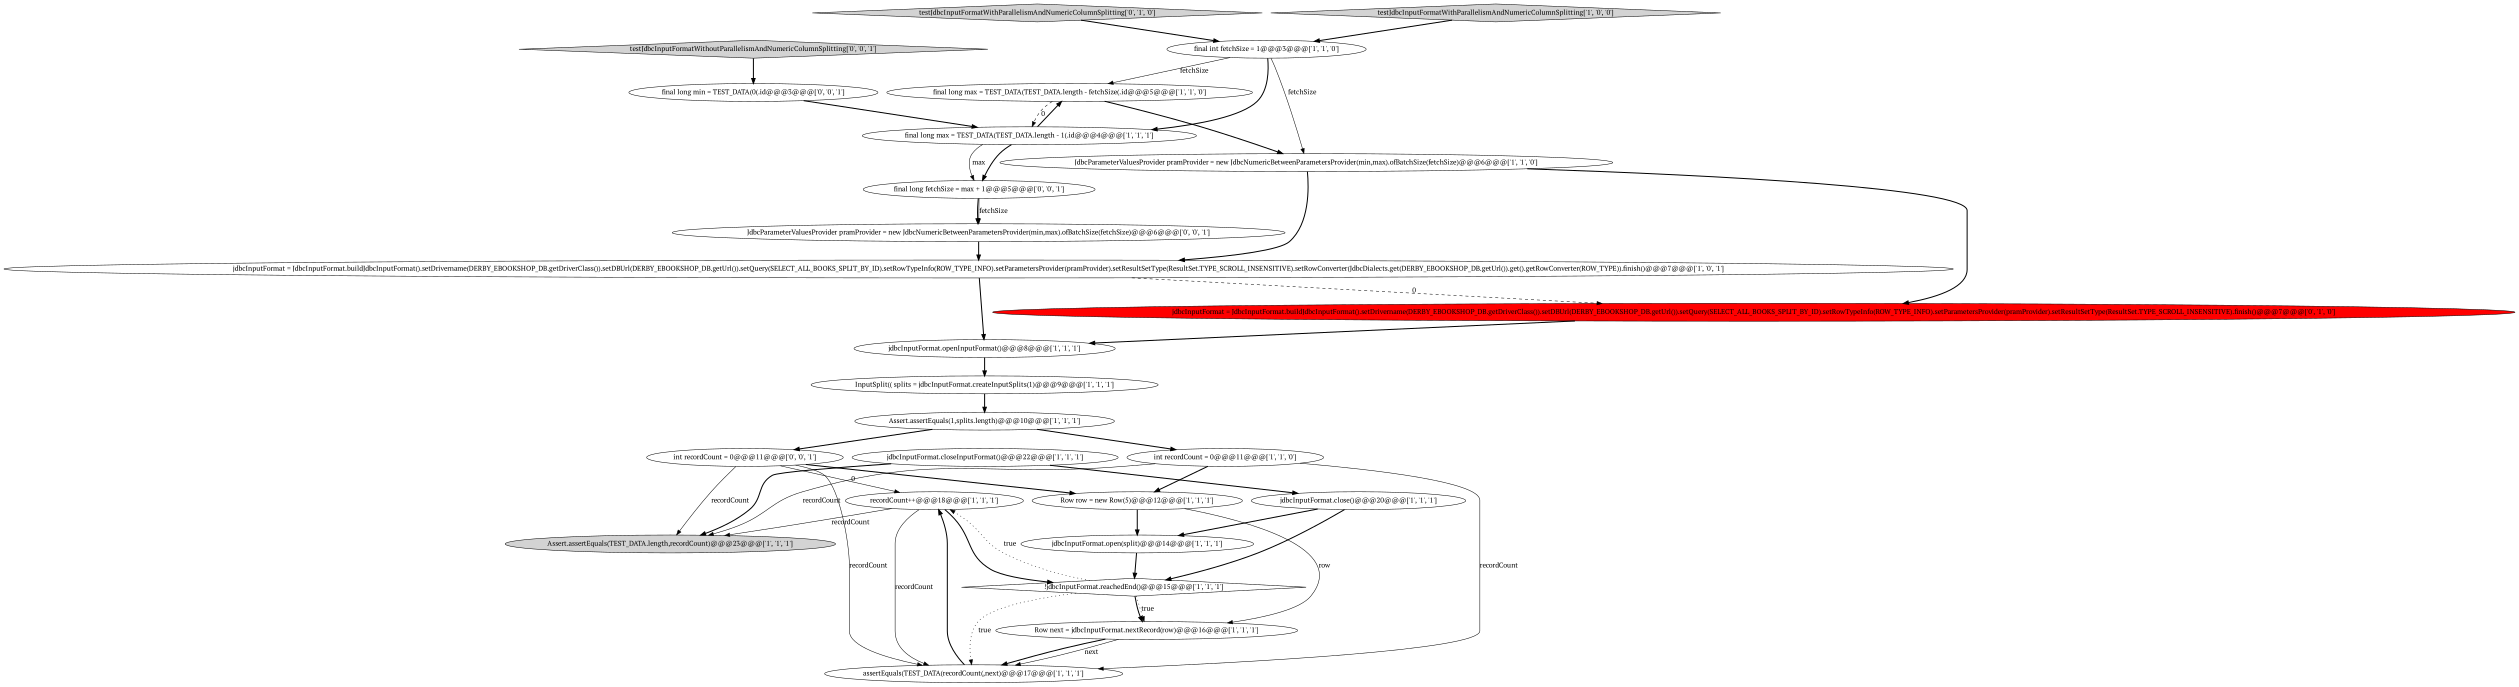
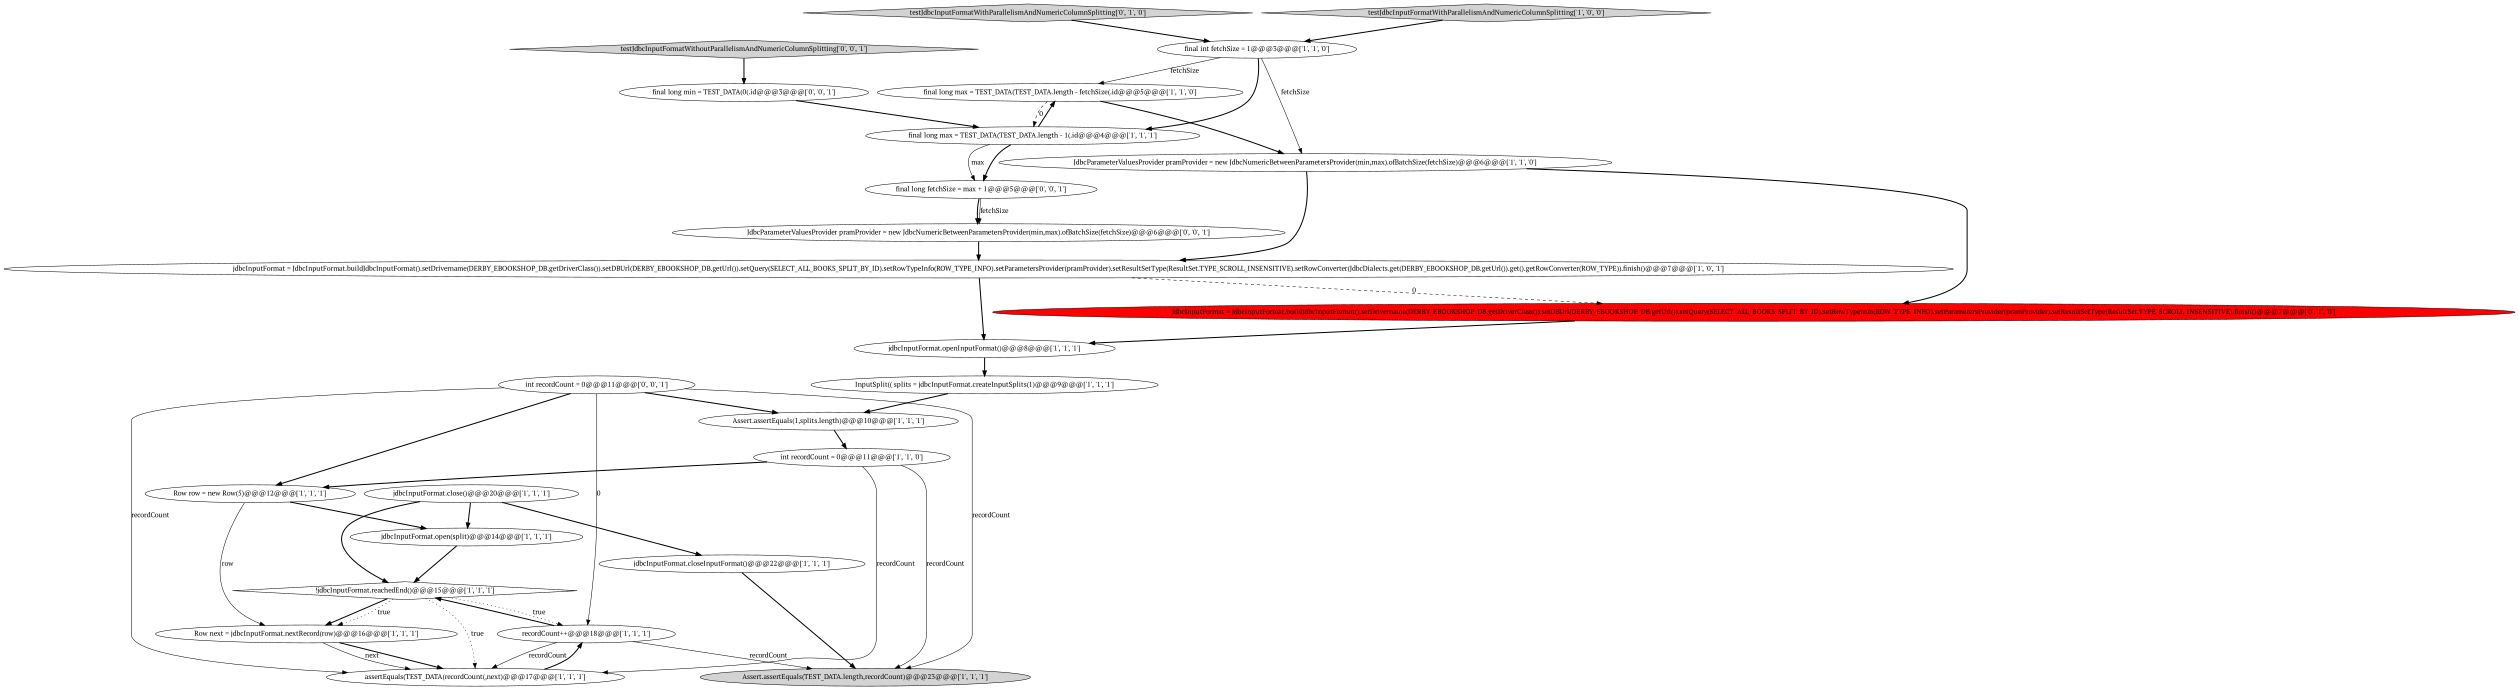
edge "Assert.assertEquals(1,splits.length)@@@10@@@['1', '1', '1']" -> "int recordCount = 0@@@11@@@['0', '0', '1']": reversed
edge "jdbcInputFormat.closeInputFormat()@@@22@@@['1', '1', '1']" -> "jdbcInputFormat.close()@@@20@@@['1', '1', '1']": reversed
